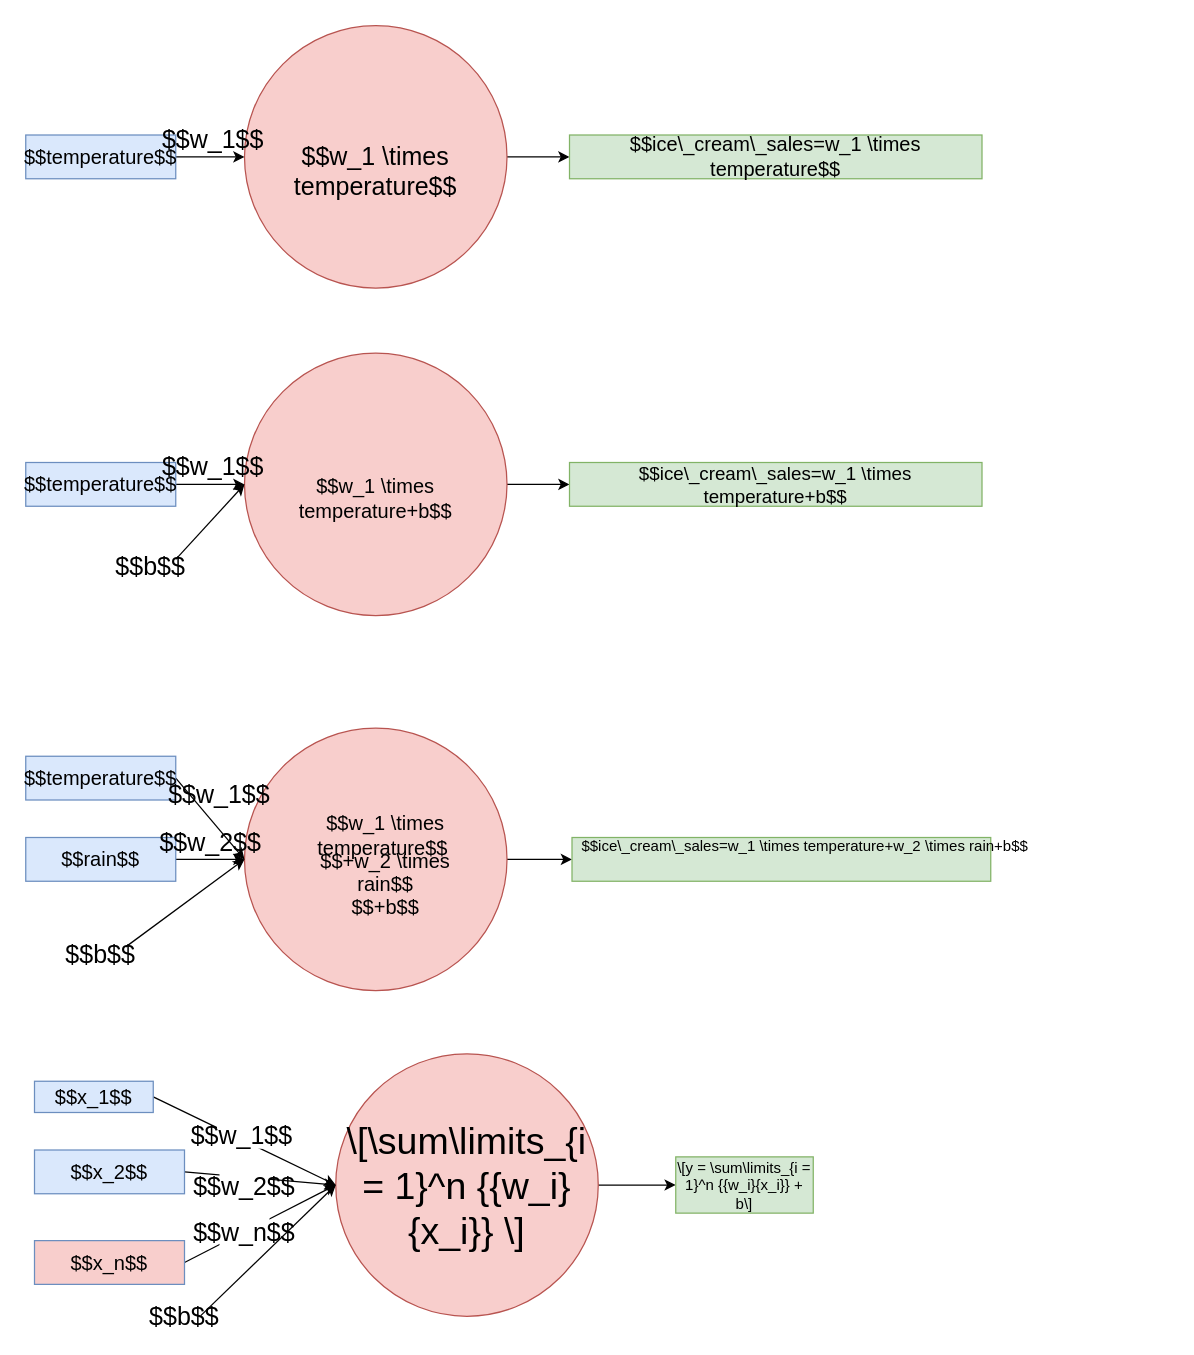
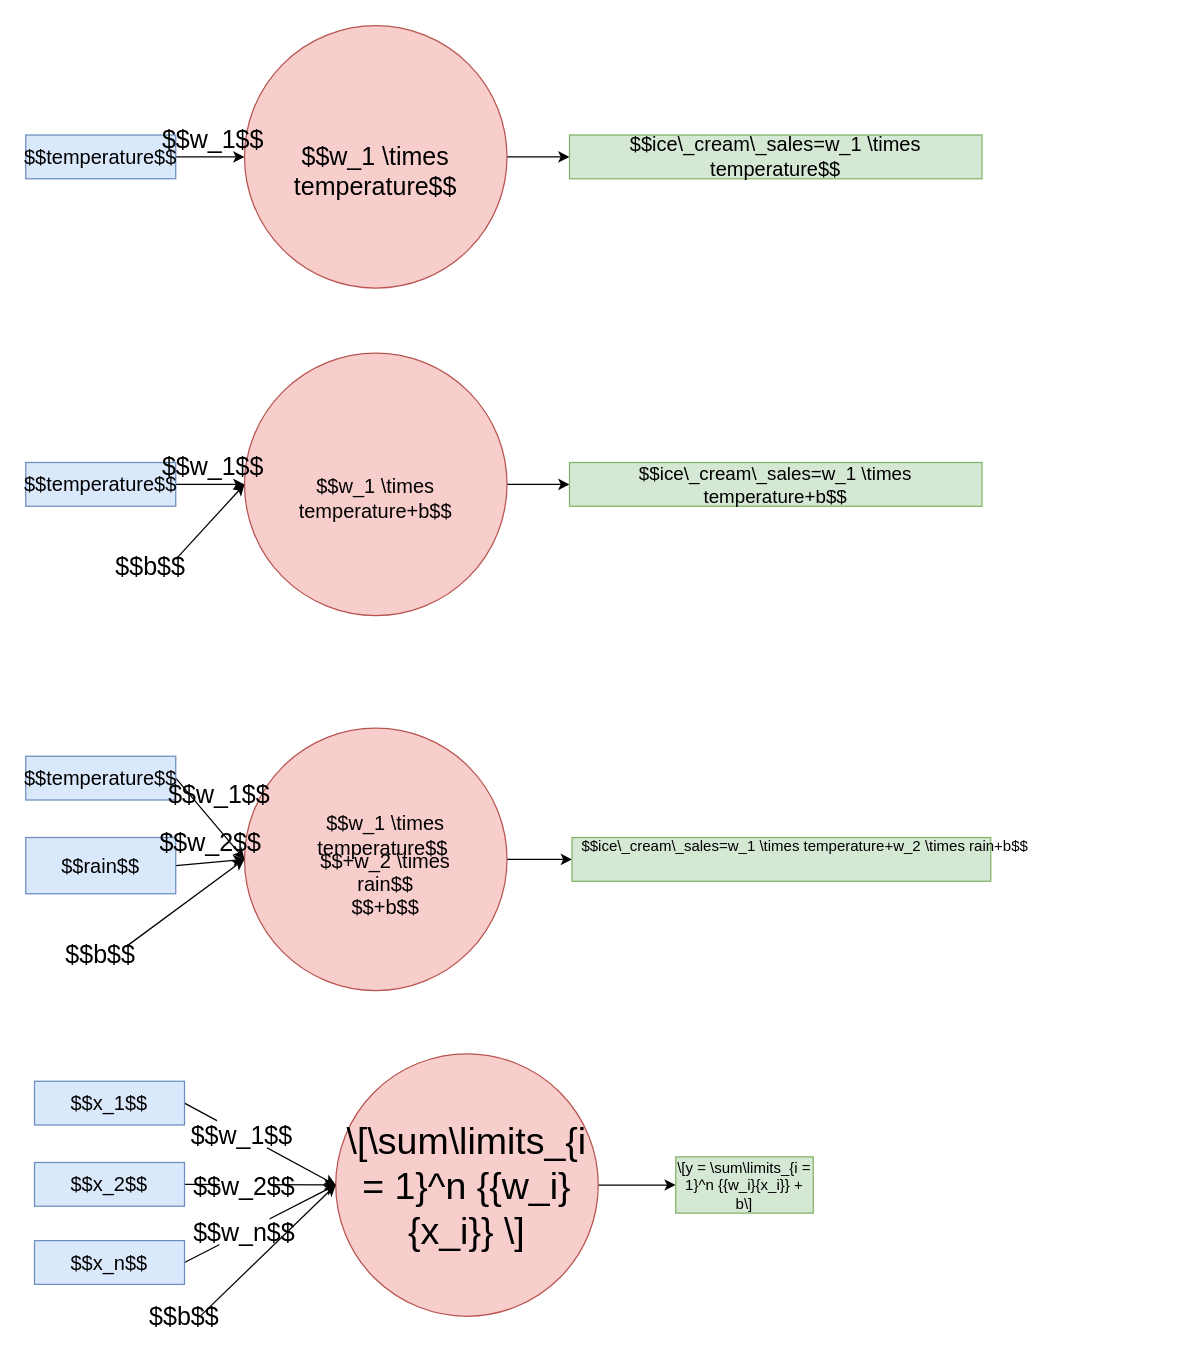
node "$$rain$$": size 150x44 -> 150x56
node "$$x_1$$": size 119x31 -> 150x44
node "$$x_2$$": moved (109, 1172) -> (109, 1184)
node "$$x_n$$": fillcolor #f8cecc -> #dae8fc
